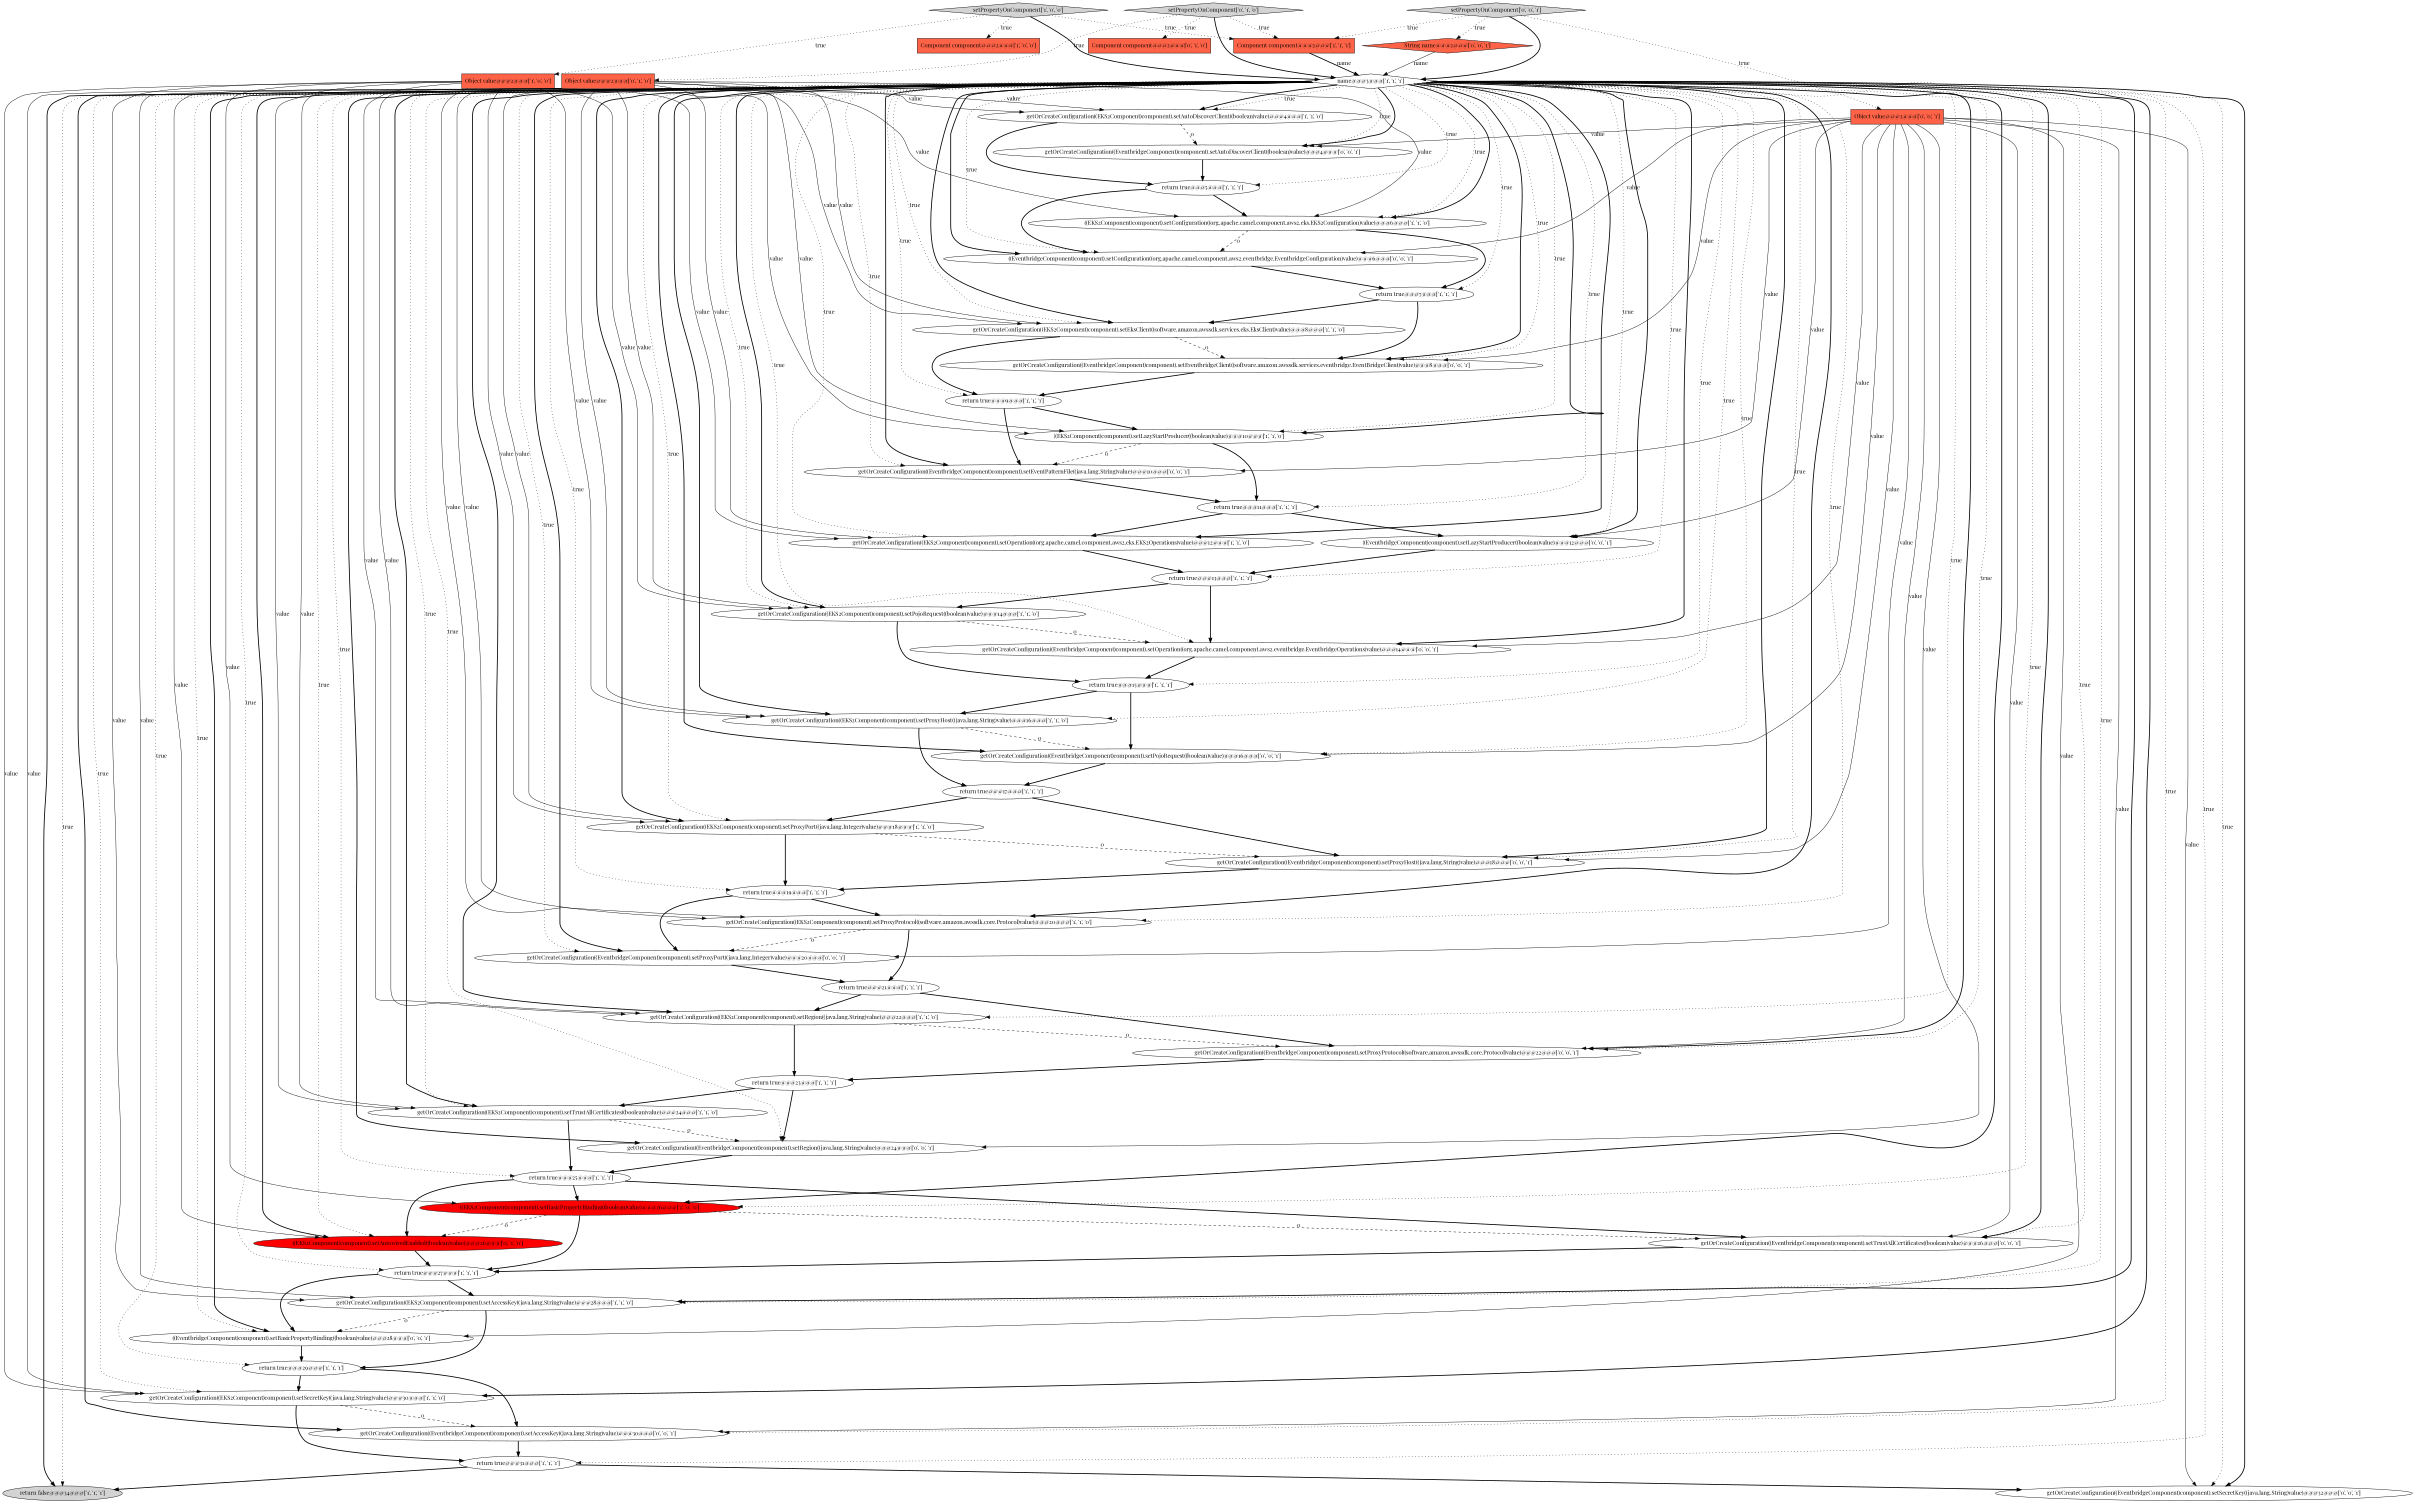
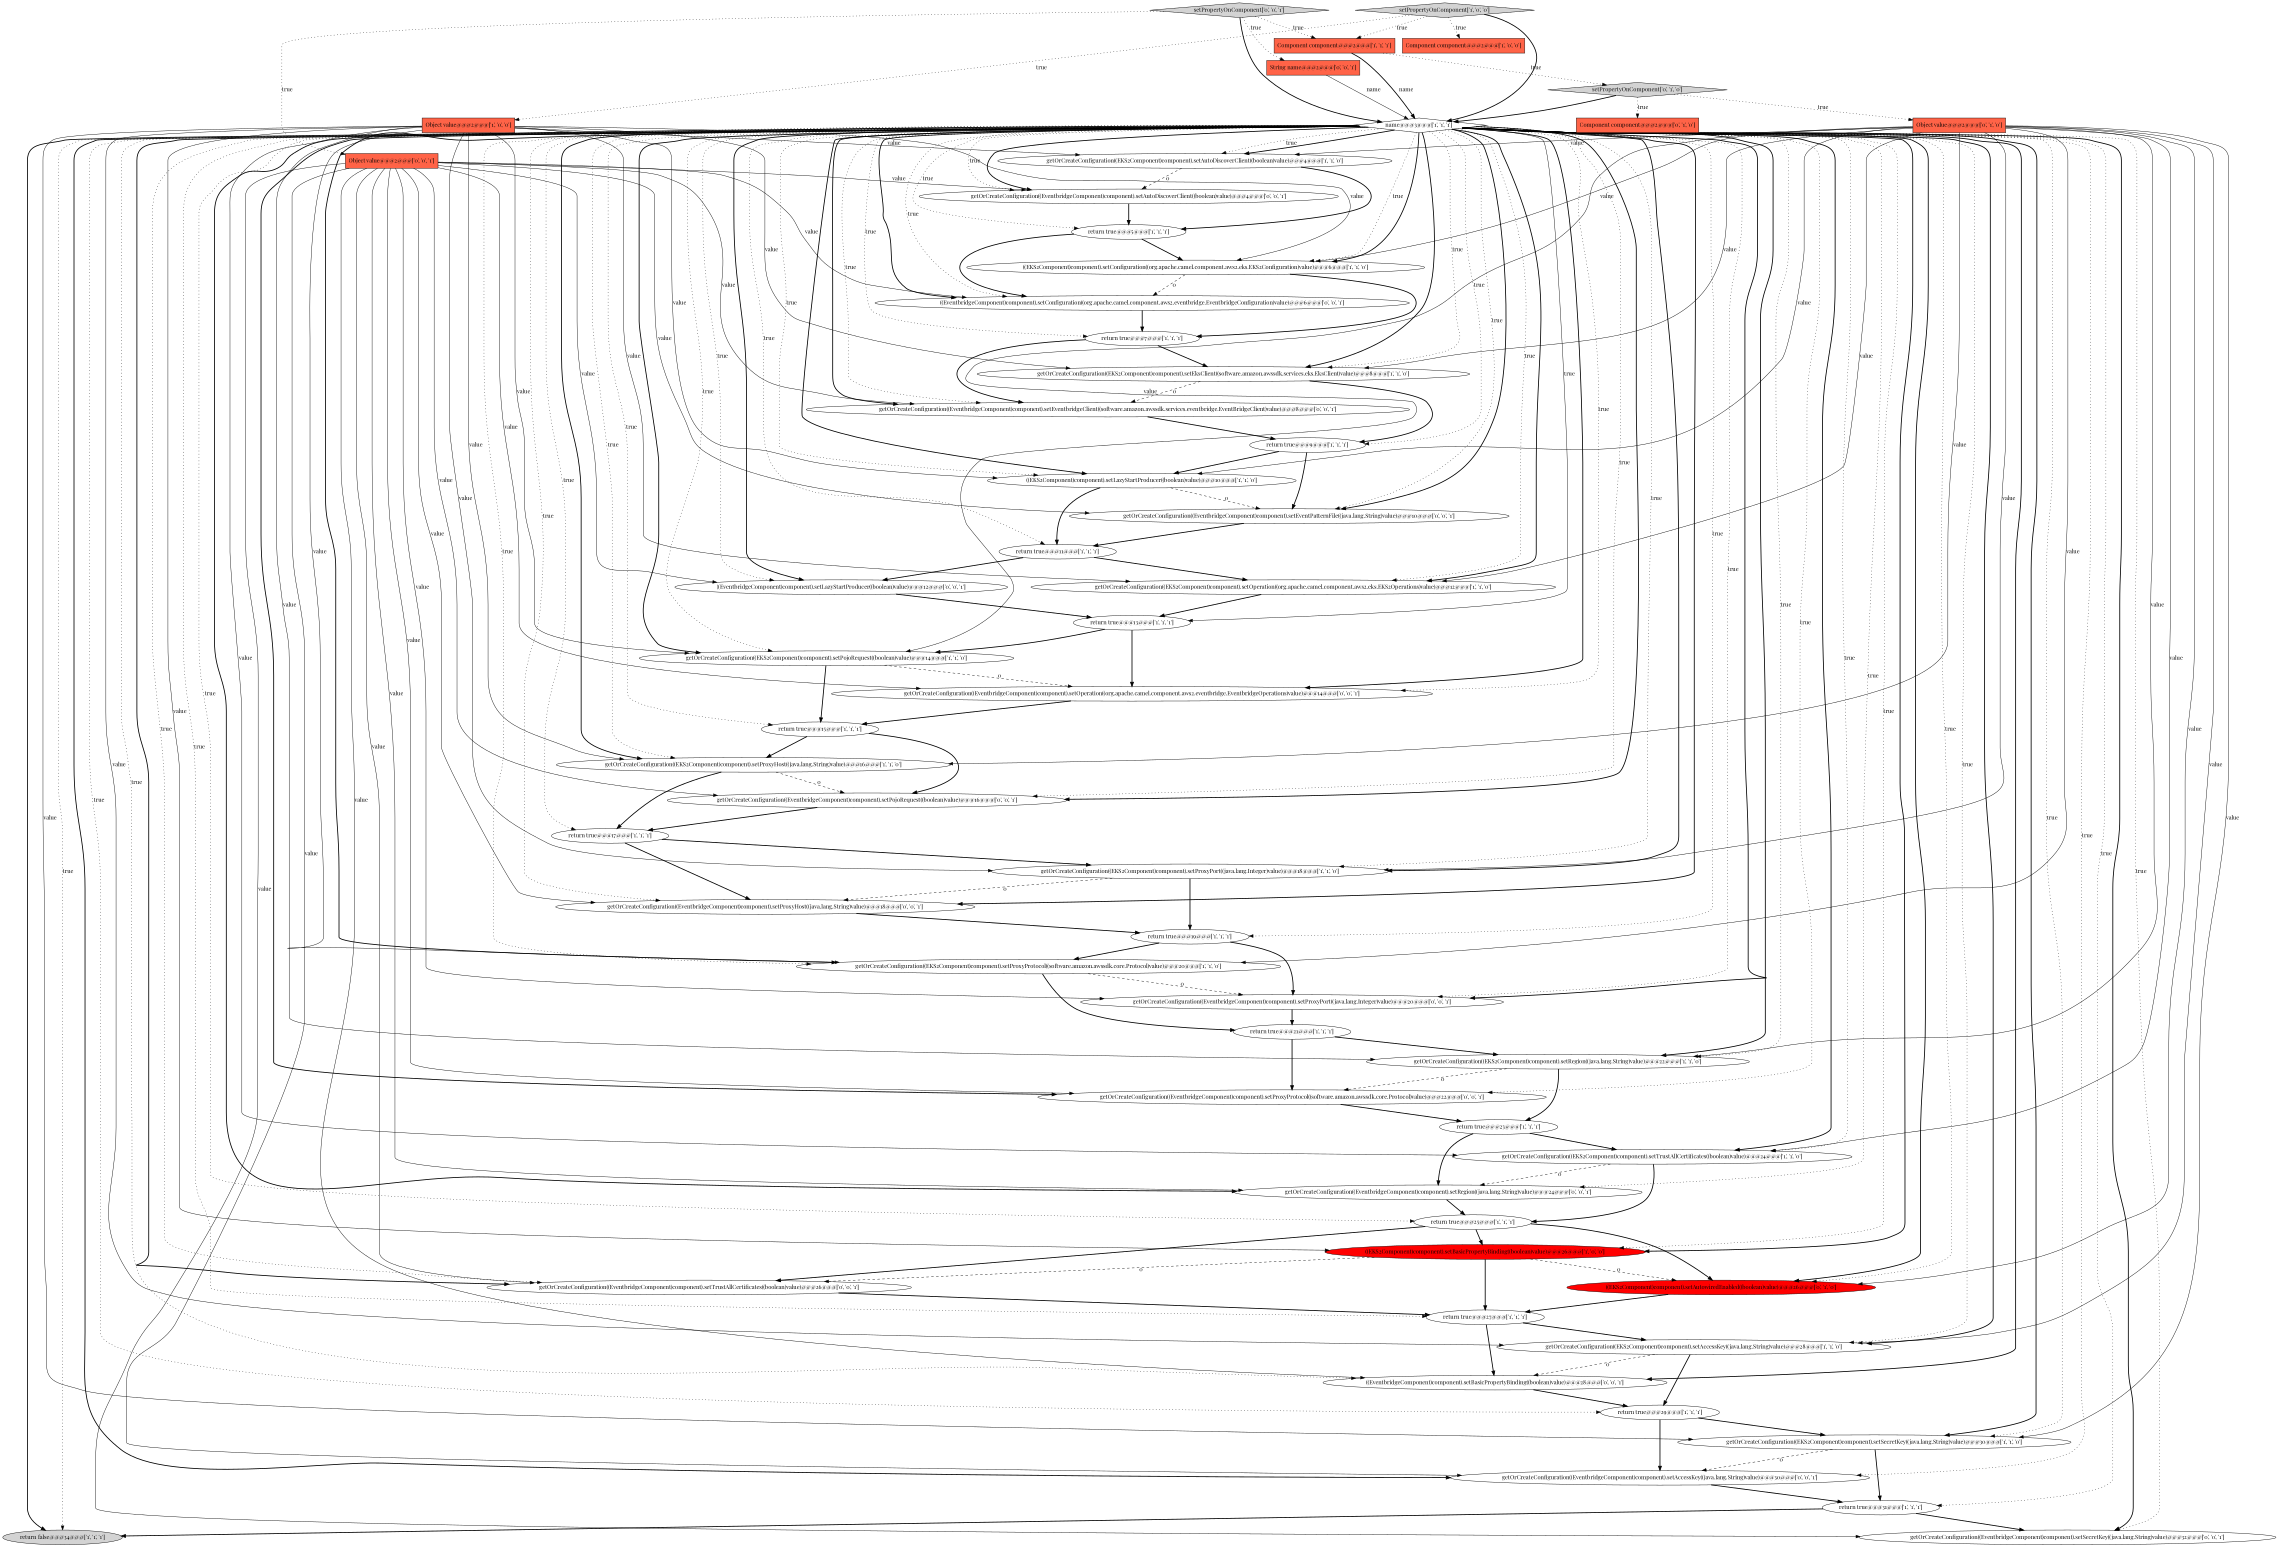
edge "setPropertyOnComponent['0', '1', '0']" -> "Component component@@@2@@@['1', '1', '1']": reversed
node "String name@@@2@@@['0', '0', '1']": shape diamond -> box
edge "name@@@3@@@['1', '1', '1']" -> "return true@@@17@@@['1', '1', '1']": added, label "true"
edge "name@@@3@@@['1', '1', '1']" -> "return true@@@13@@@['1', '1', '1']": style dotted -> solid
